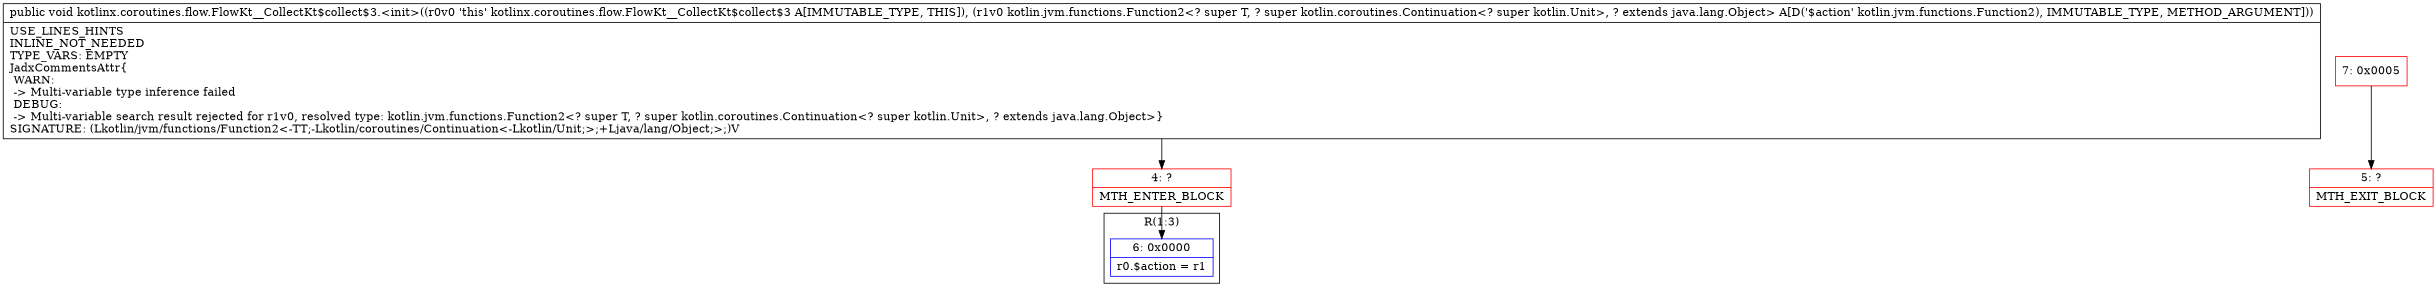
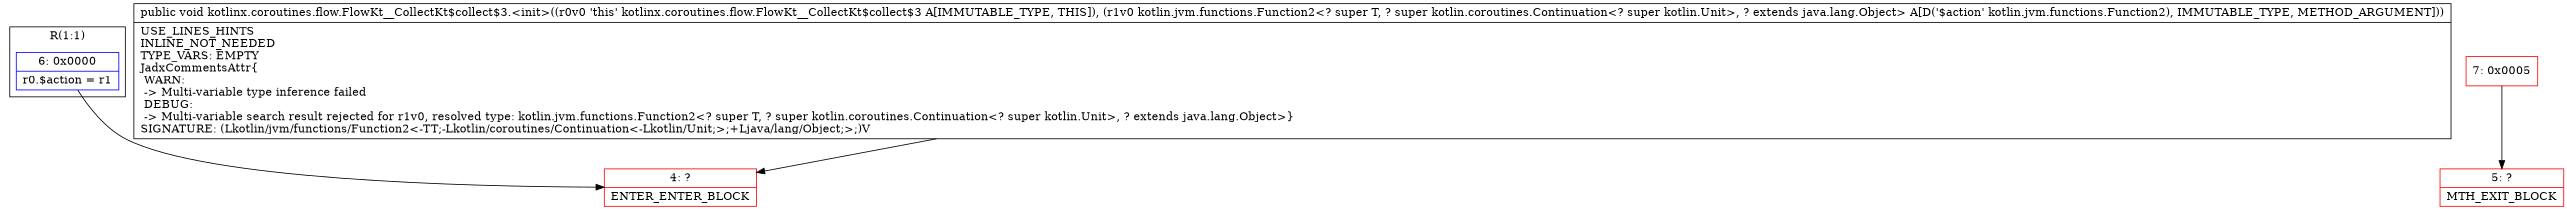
node "4: ?": text "MTH_ENTER_BLOCK" -> "ENTER_ENTER_BLOCK"
edge "4: ?" -> "6: 0x0000": reversed
cluster "R(1:3)": label "R(1:3)" -> "R(1:1)"
